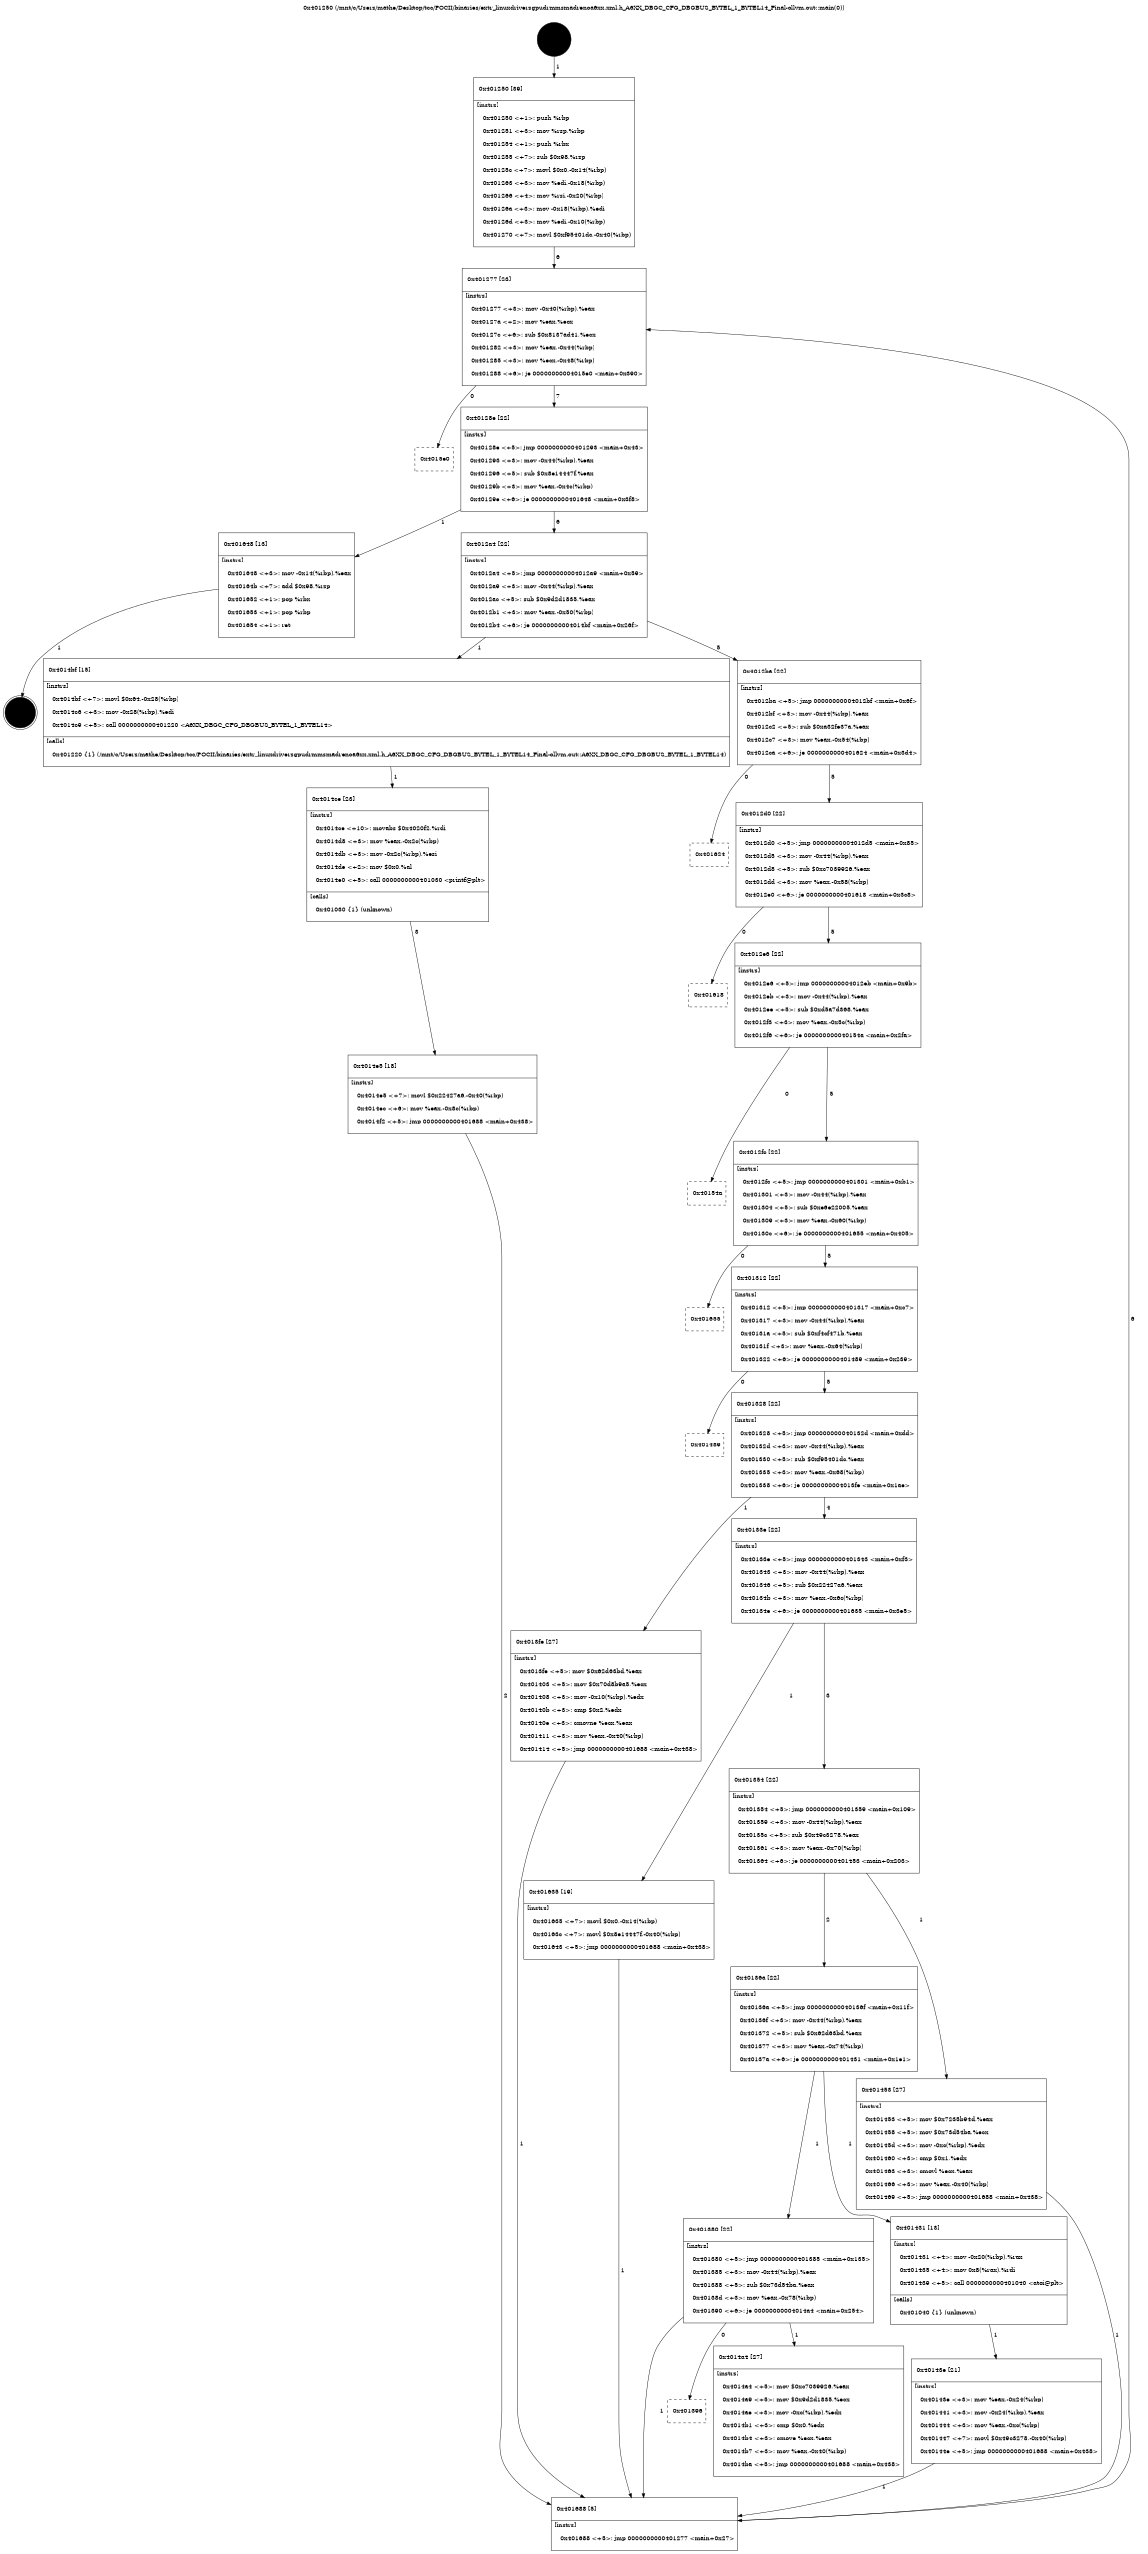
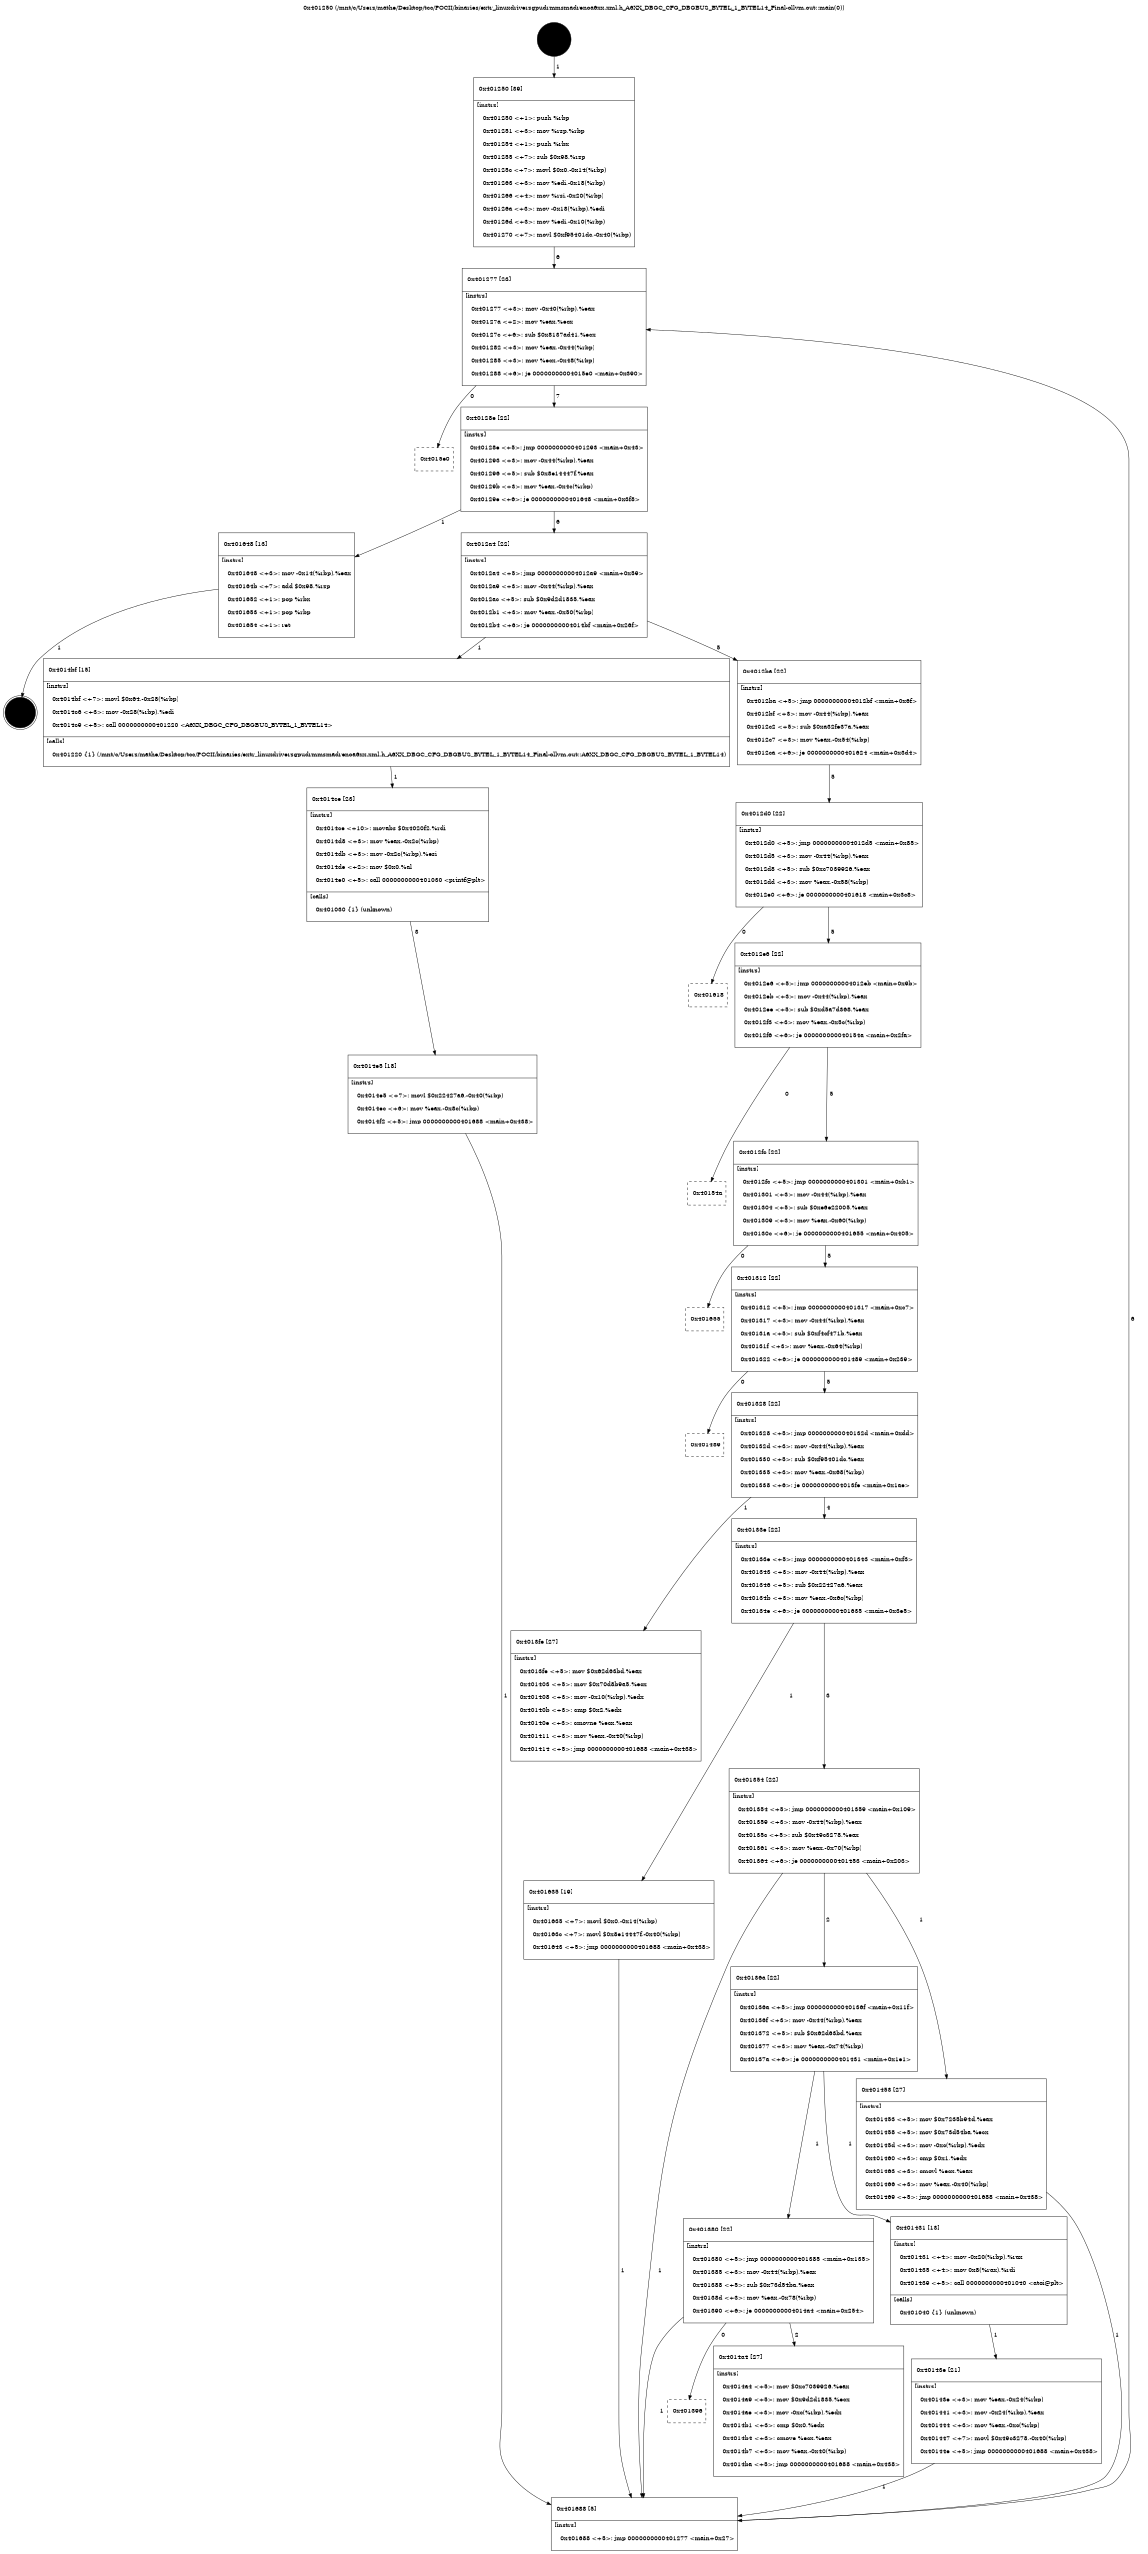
node "0x401624": removed
edge "0x4014e5 [18]" -> "0x401688 [5]": label " 2" -> " 1"
edge "0x4013fe [27]" -> "0x401688 [5]": now "0x401354 [22]" -> "0x401688 [5]"
edge "0x401380 [22]" -> "0x4014a4 [27]": label " 1" -> " 2"
